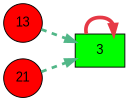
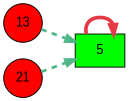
node "3": label "3" -> "5"
